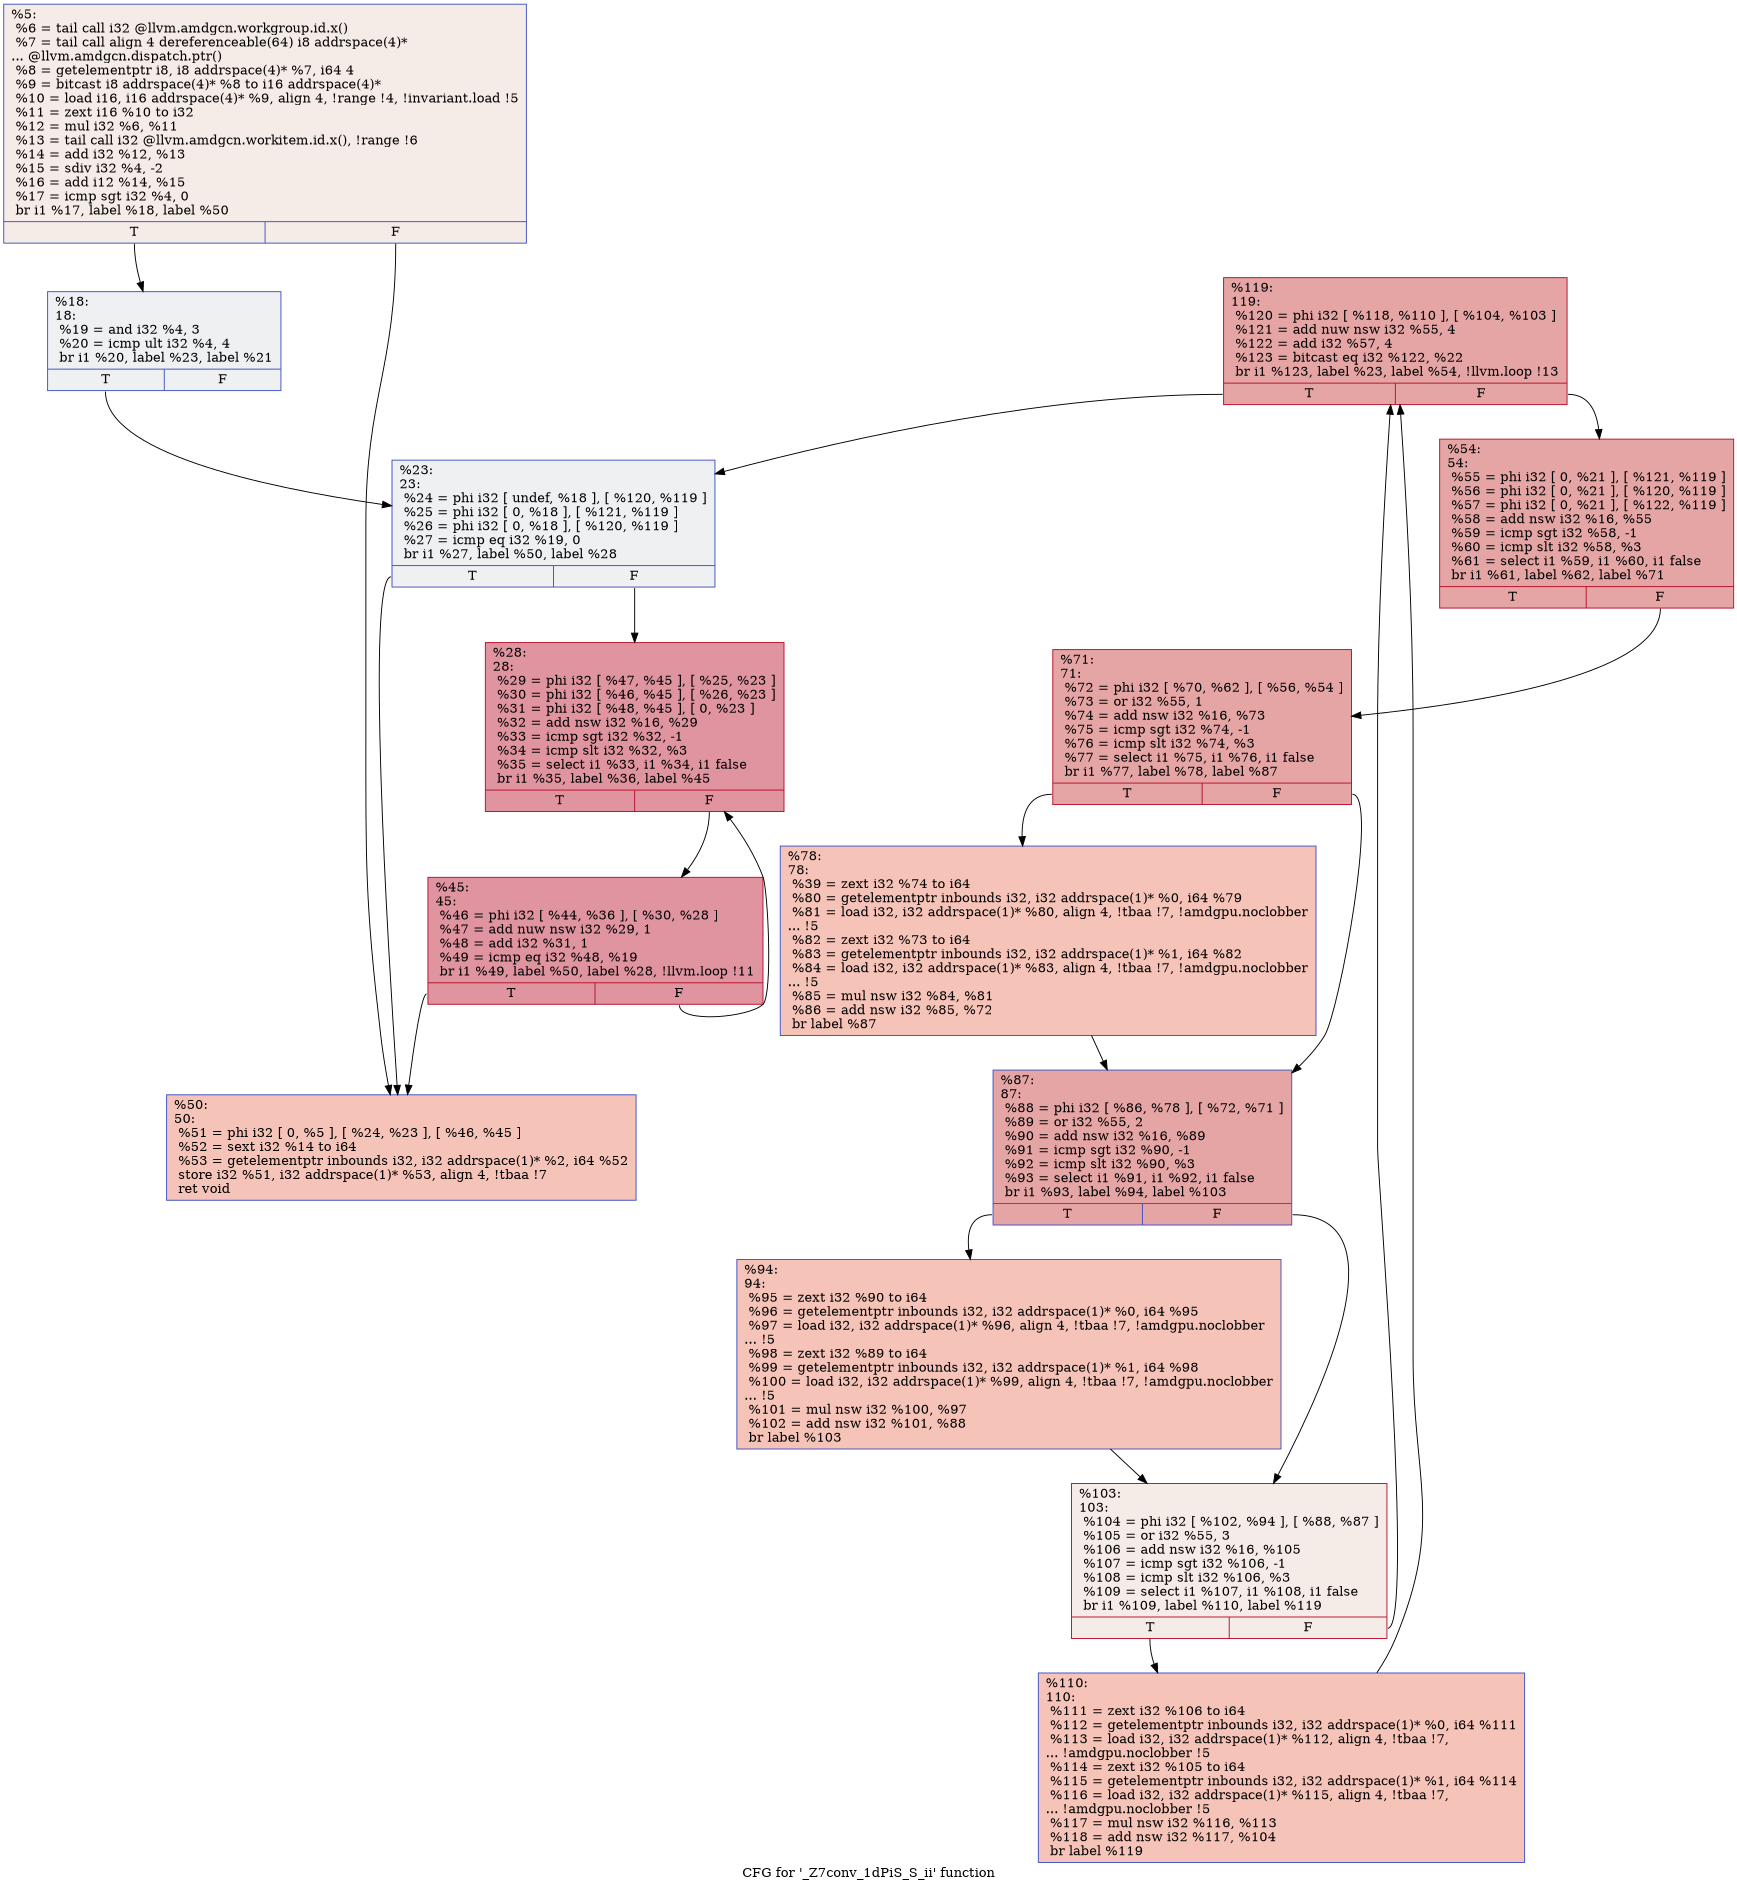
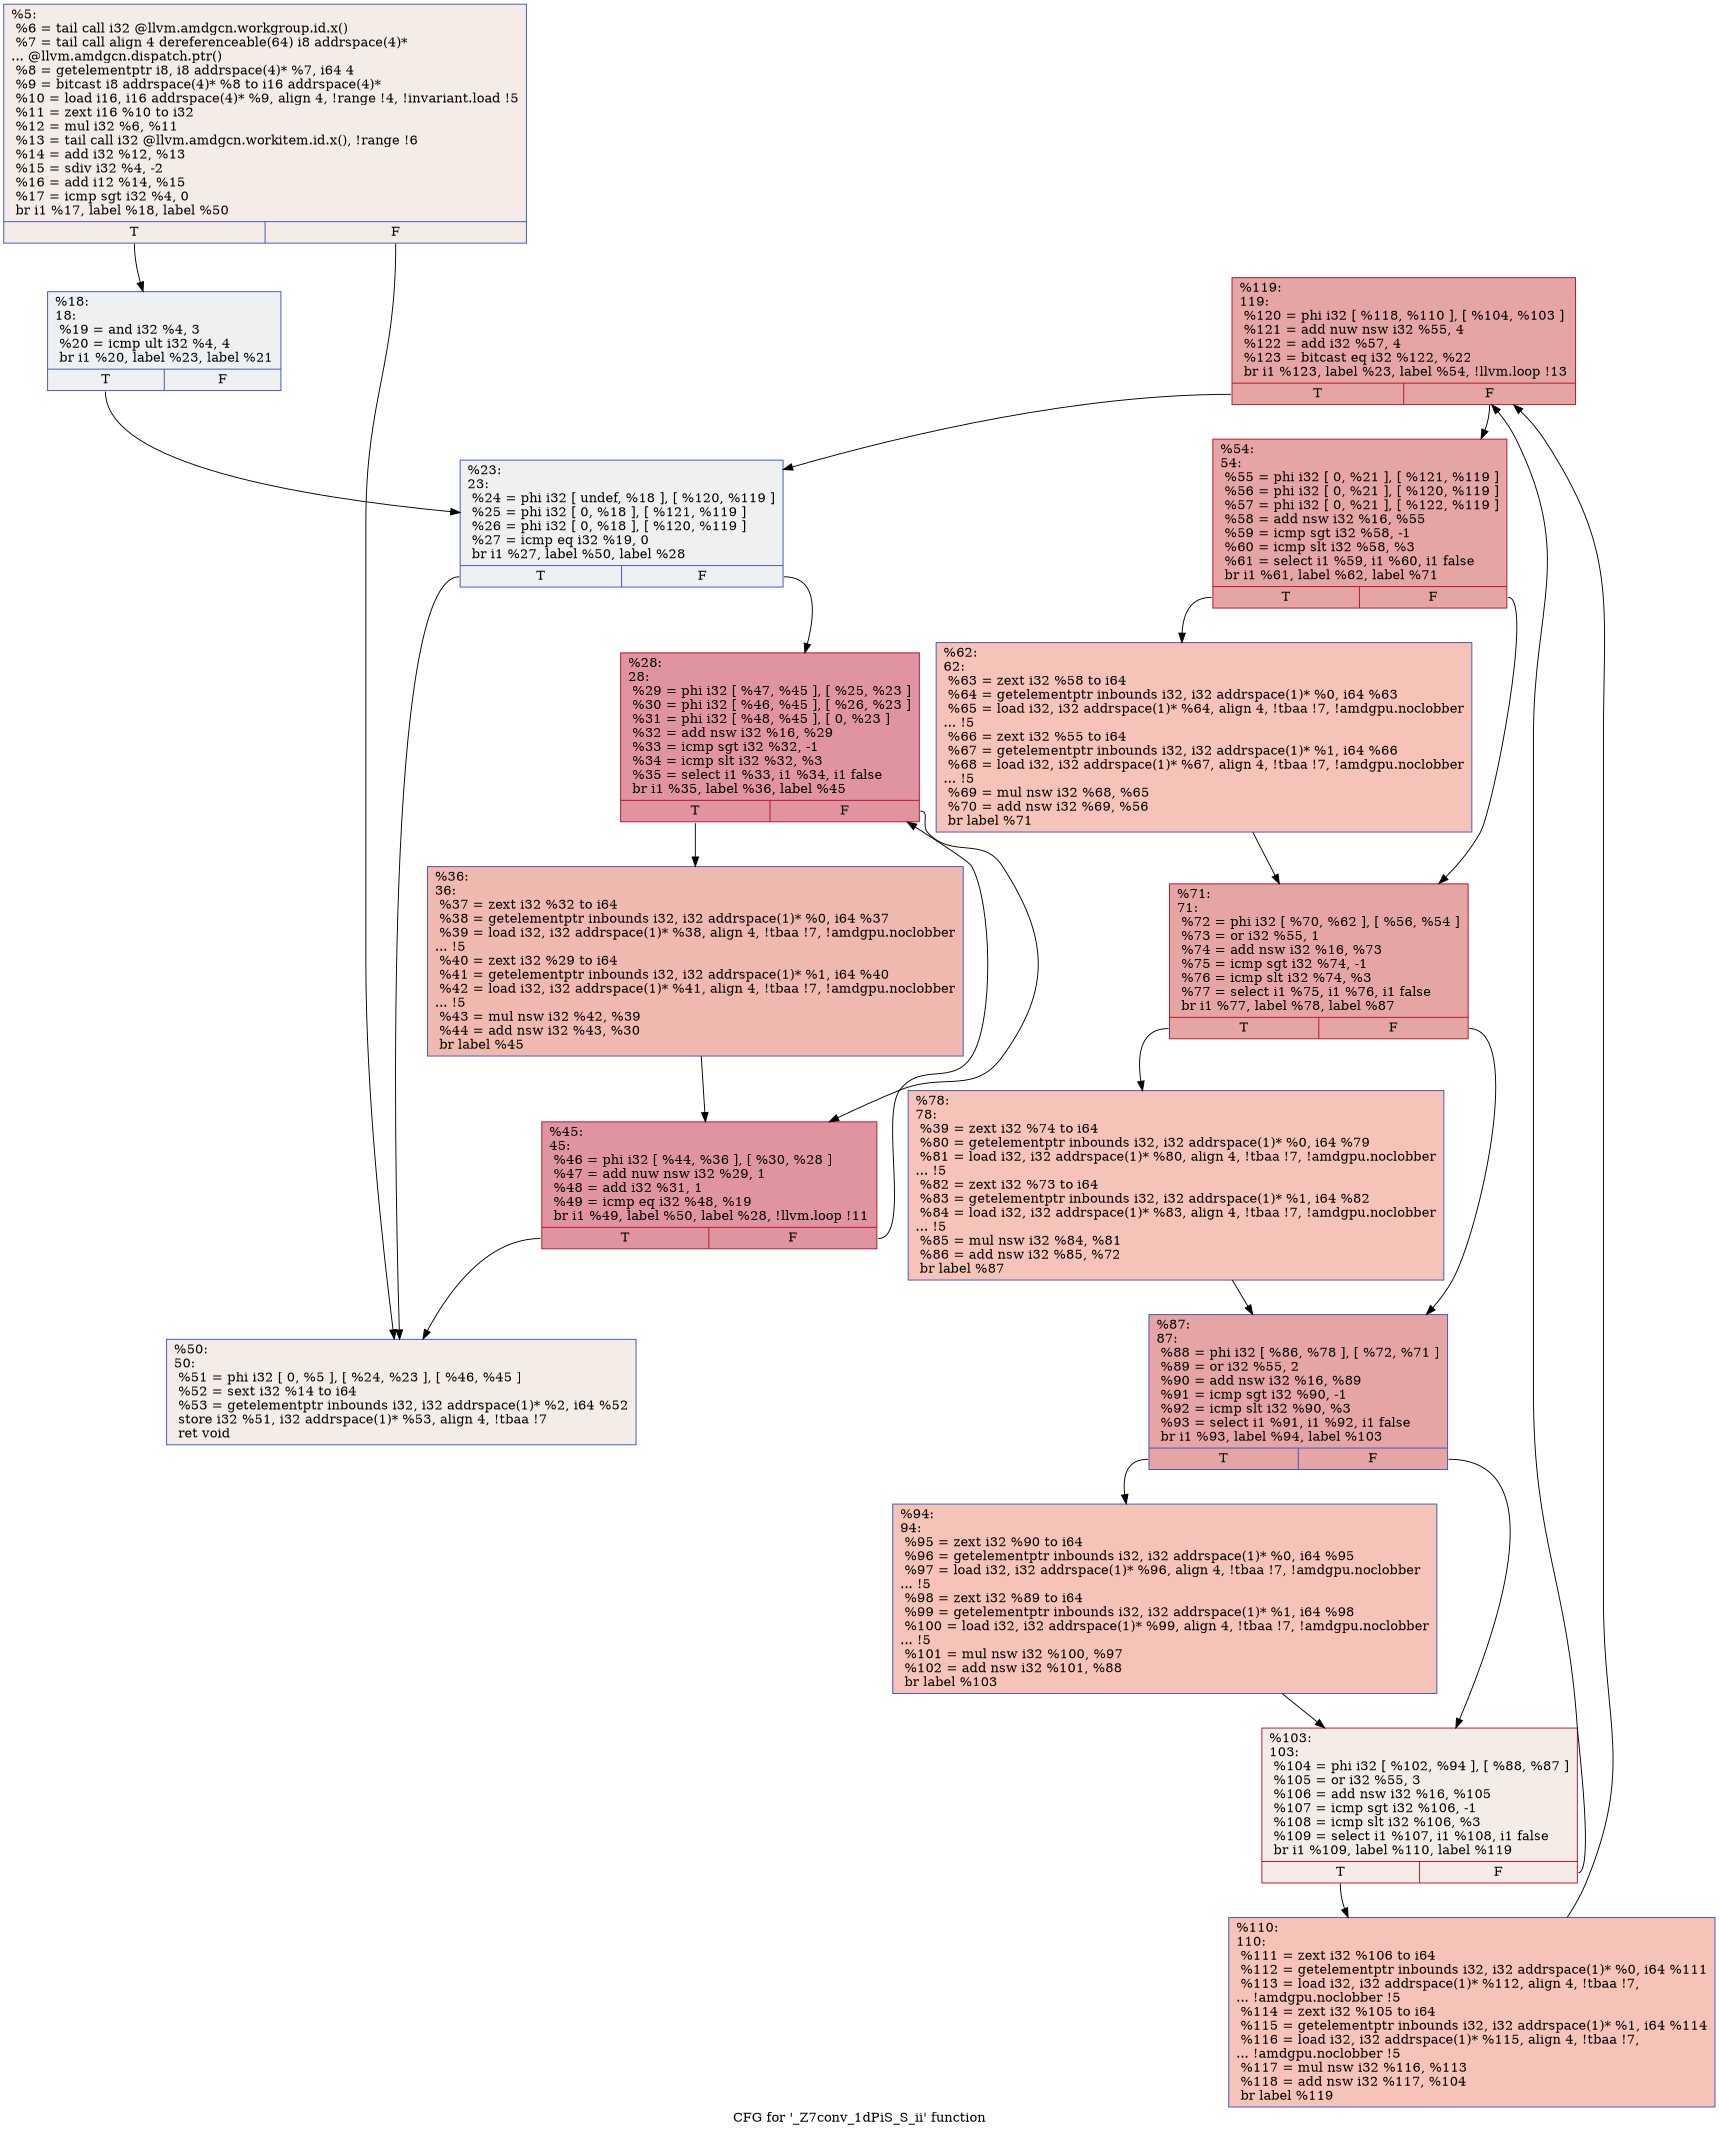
node "%62:": added
node "%36:": added
node "%50:": fillcolor #e8765c70 -> #ead5c970
